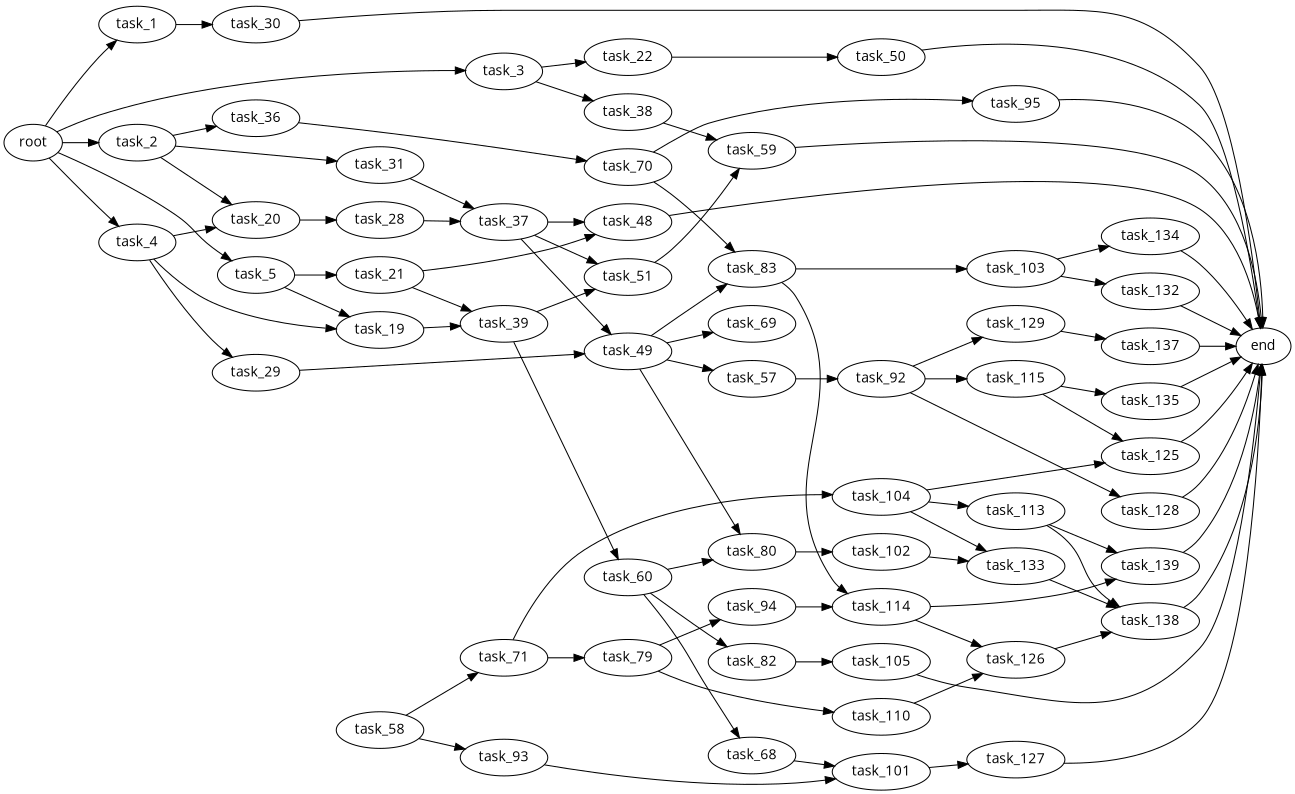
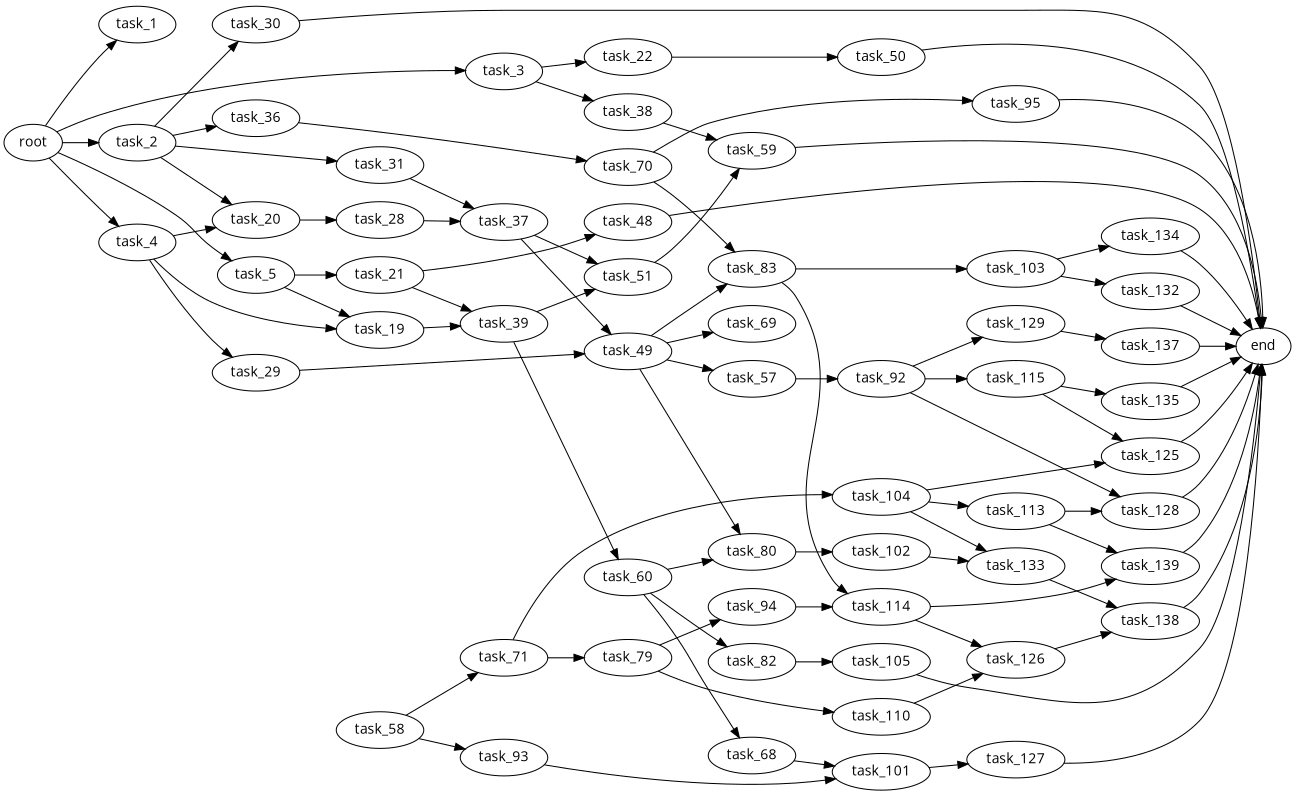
edge "task_1" -> "task_30": now "task_2" -> "task_30"
edge "task_37" -> "task_48": removed
edge "task_113" -> "task_138": now "task_113" -> "task_128"
